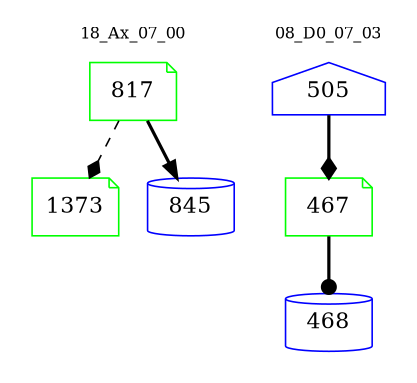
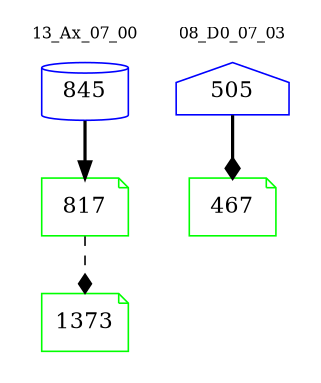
cluster "18_Ax_07_00": label "18_Ax_07_00" -> "13_Ax_07_00"
edge "817" -> "845": reversed
node "468": removed
